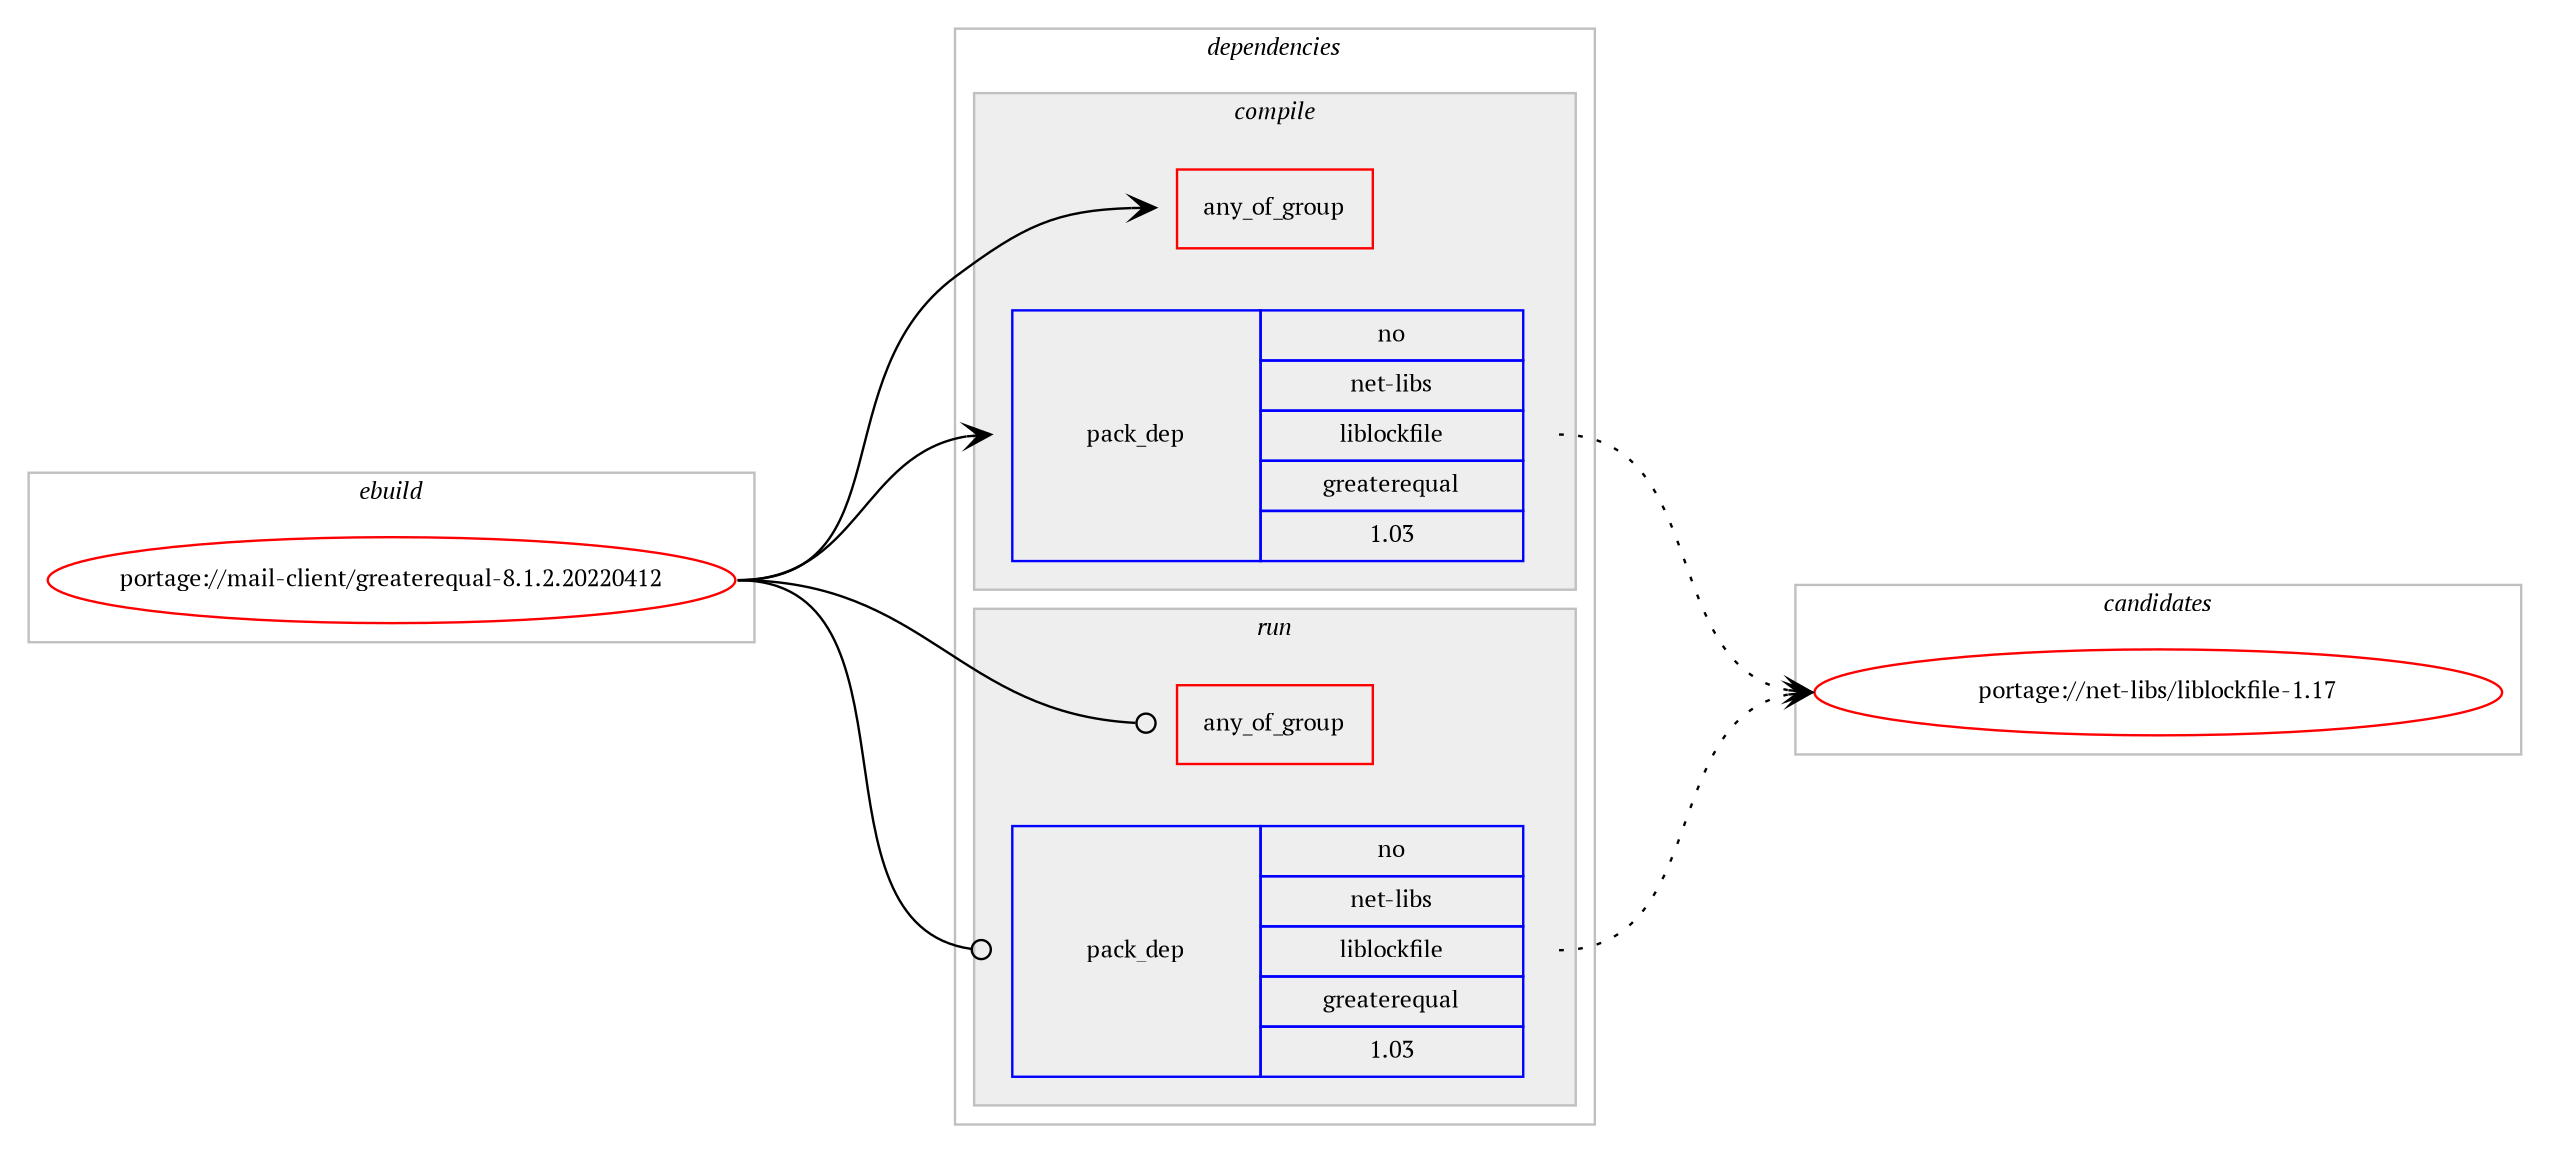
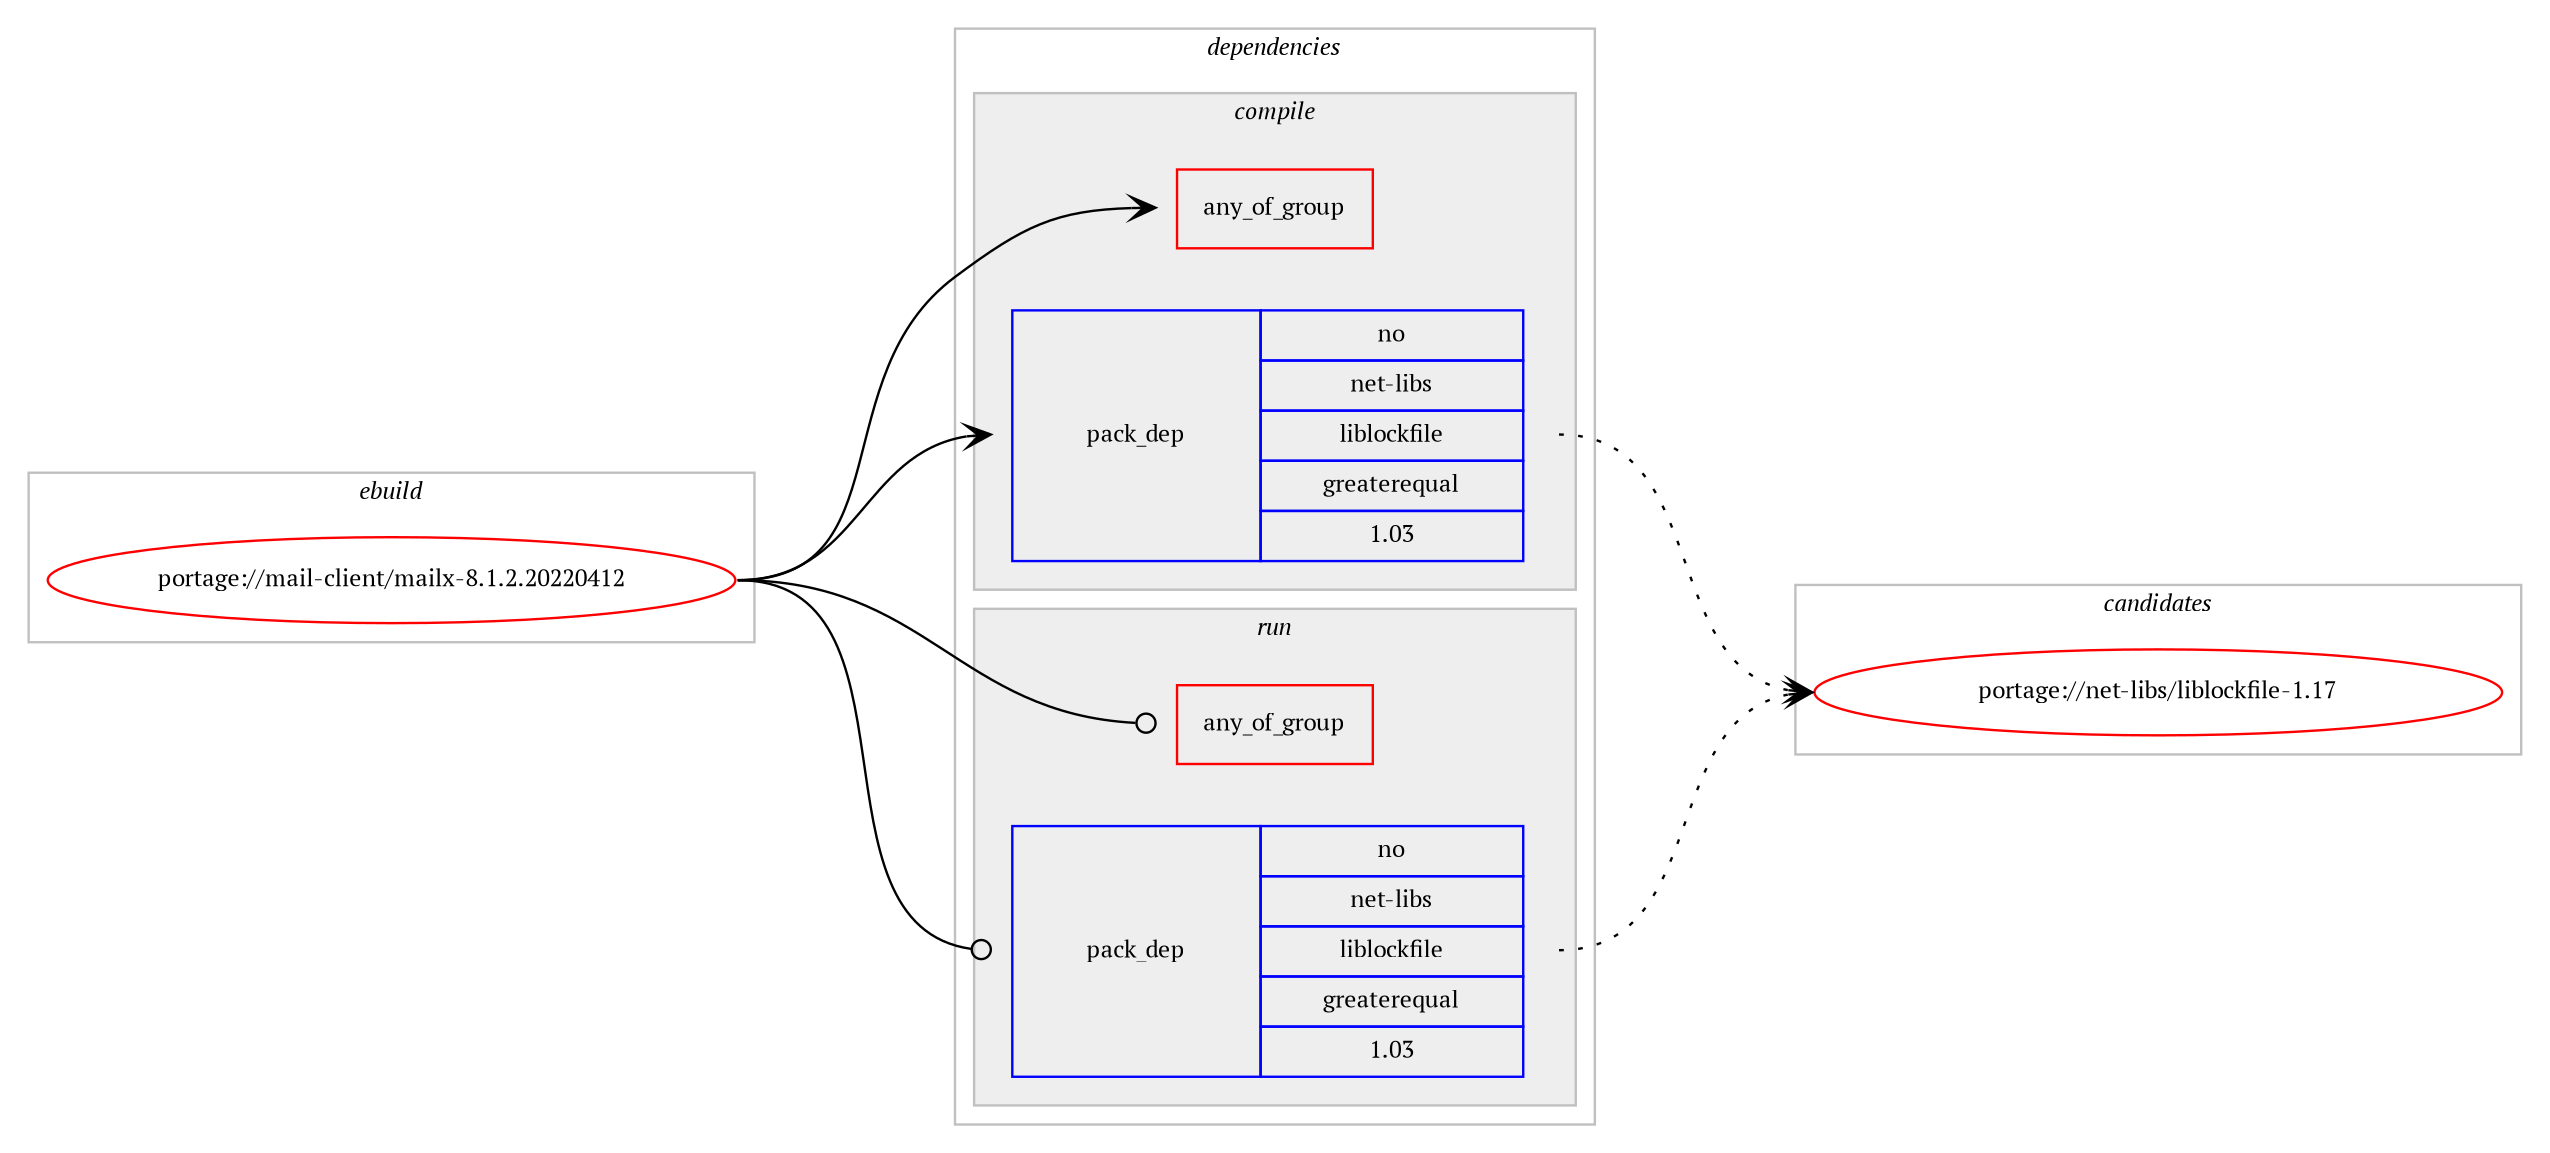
node "portage://mail-client/greaterequal-8.1.2.20220412": label "portage://mail-client/greaterequal-8.1.2.20220412" -> "portage://mail-client/mailx-8.1.2.20220412"
